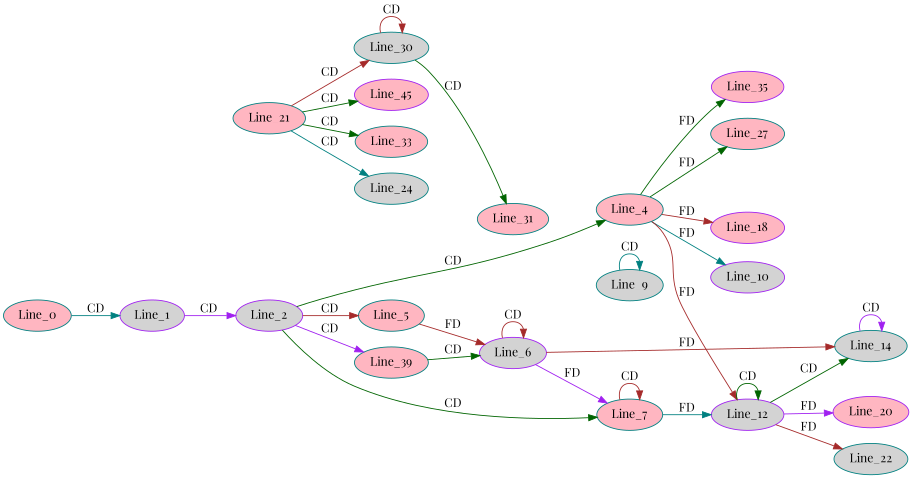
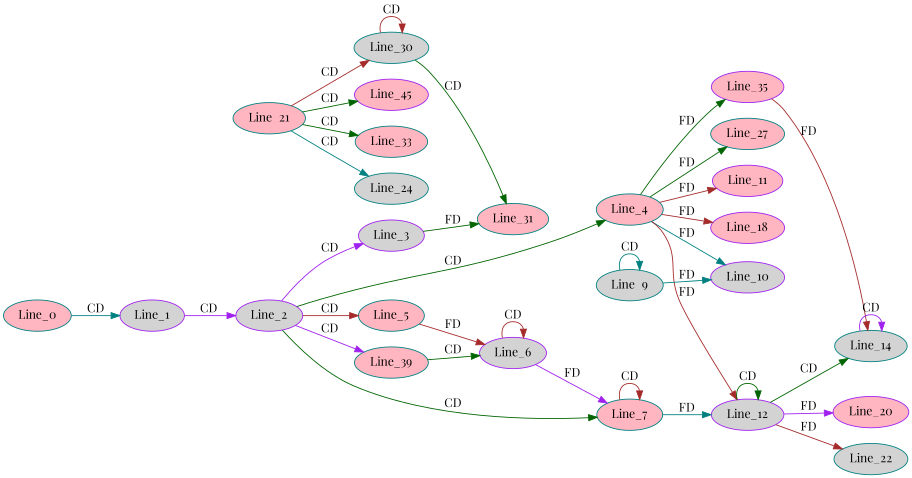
node "Line_11": added
node "Line_3": added
edge "Line_9" -> "Line_10": added, label "FD"
edge "Line_6" -> "Line_14": now "Line_35" -> "Line_14"
